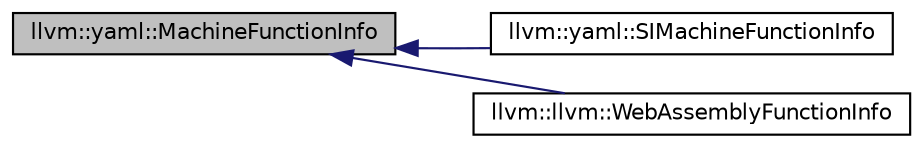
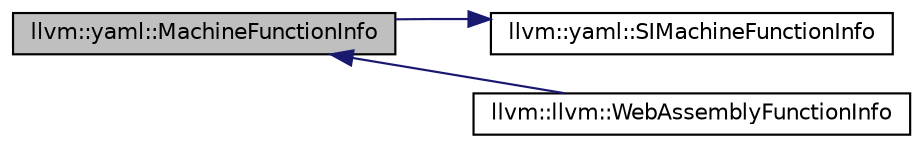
edge "llvm::yaml::SIMachineFunctionInfo" -> "llvm::yaml::MachineFunctionInfo": reversed
